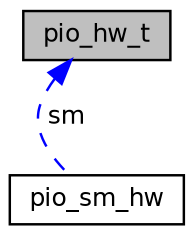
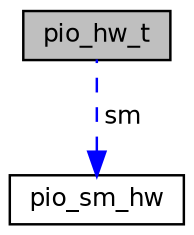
edge "pio_sm_hw" -> "pio_hw_t": reversed
